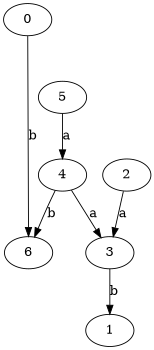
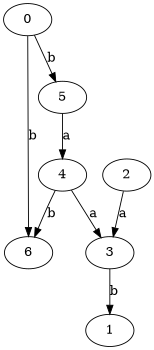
edge "0" -> "5": added, label "b"
